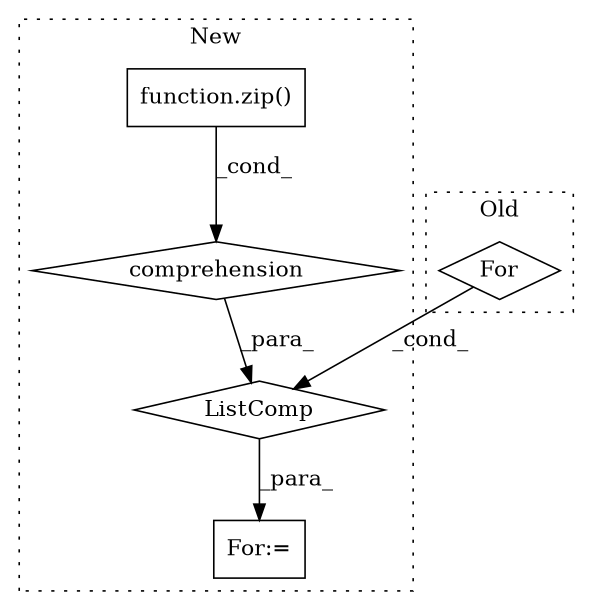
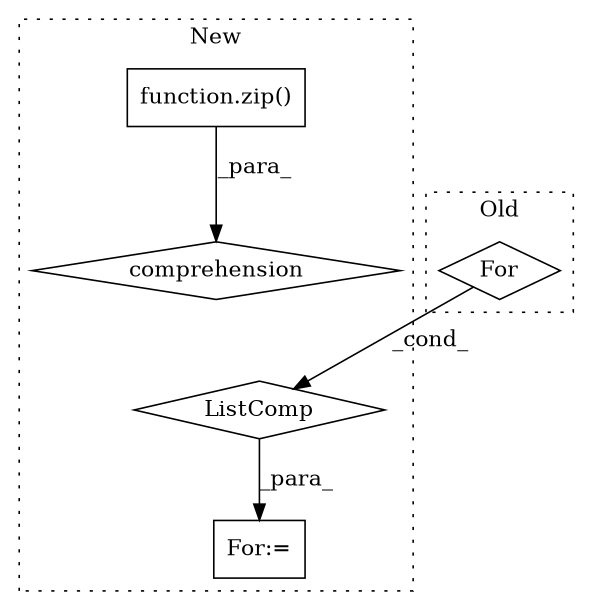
edge "function.zip()" -> "comprehension": label "_cond_" -> "_para_"
edge "comprehension" -> "ListComp": removed, label "_para_"
